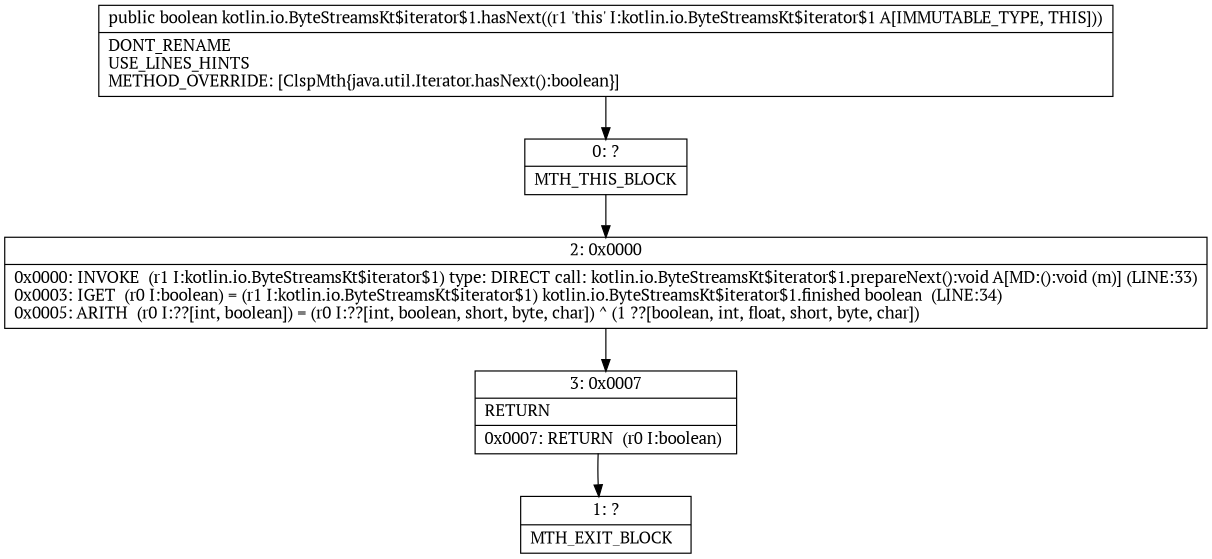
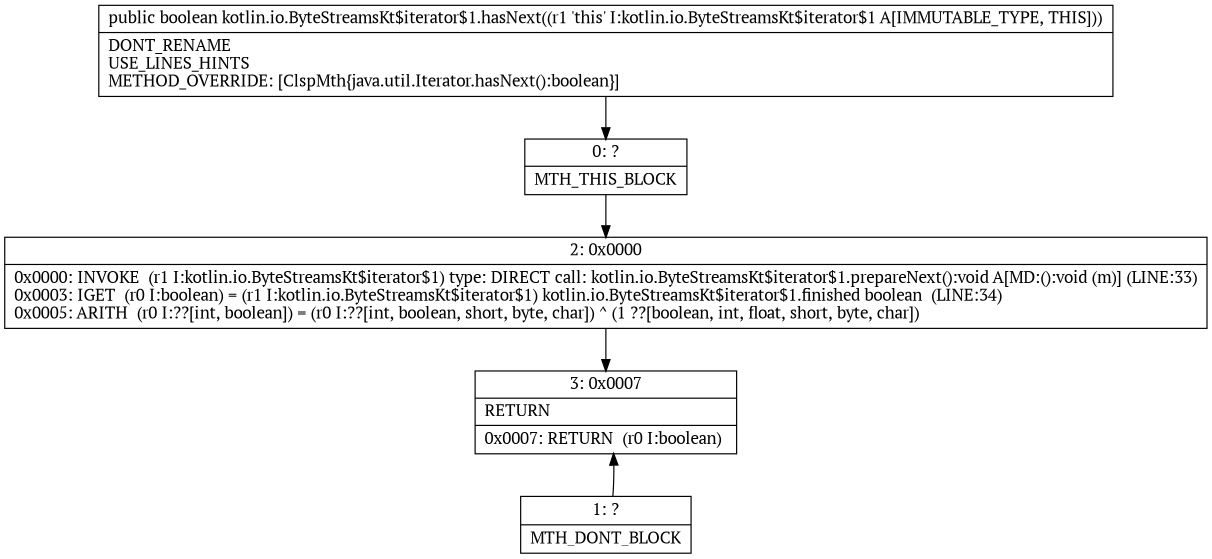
edge "3: 0x0007" -> "1: ?": reversed
node "1: ?": text "MTH_EXIT_BLOCK" -> "MTH_DONT_BLOCK"
